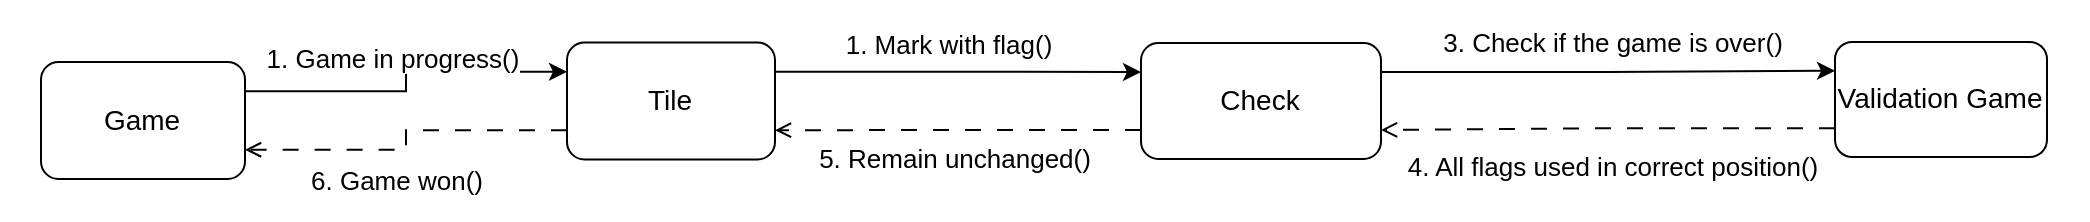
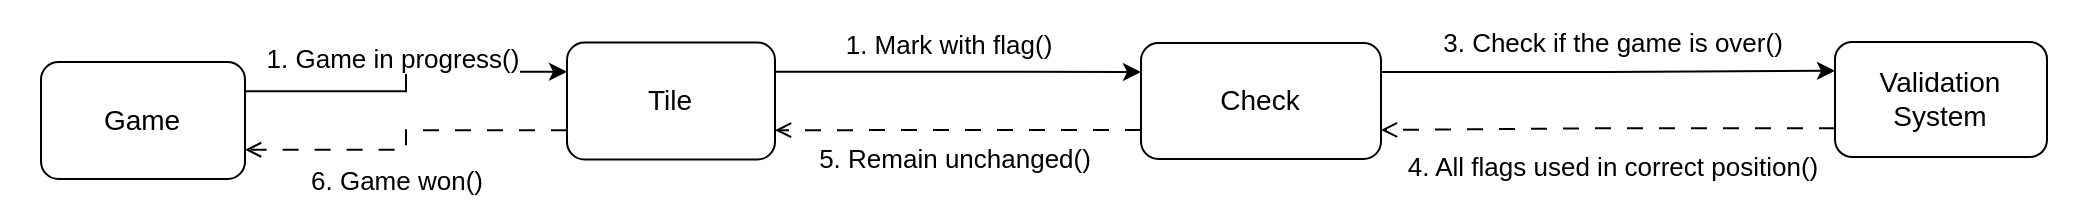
node "Validation Game": label "Validation Game" -> "Validation System"
